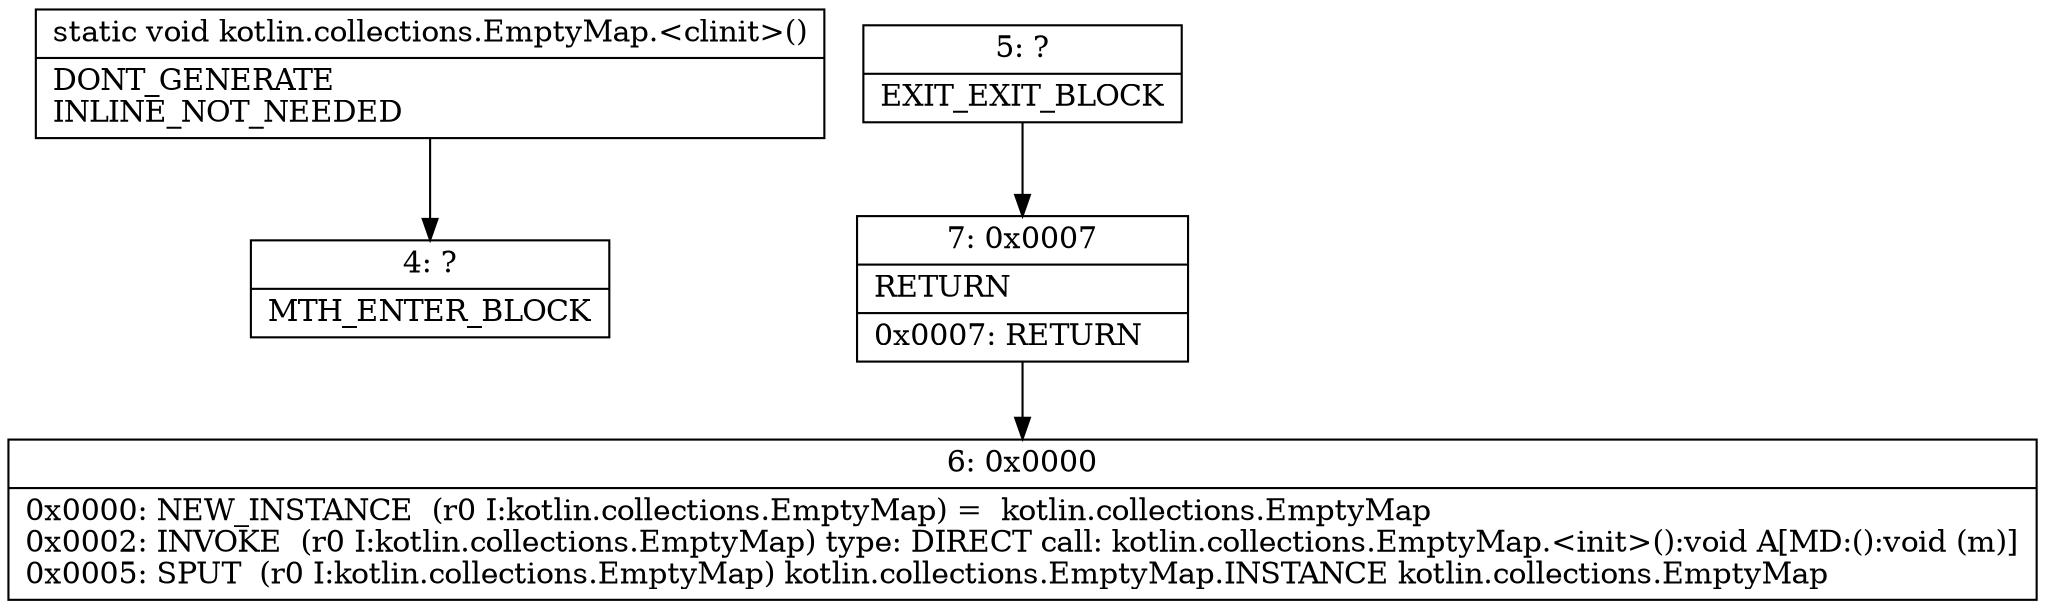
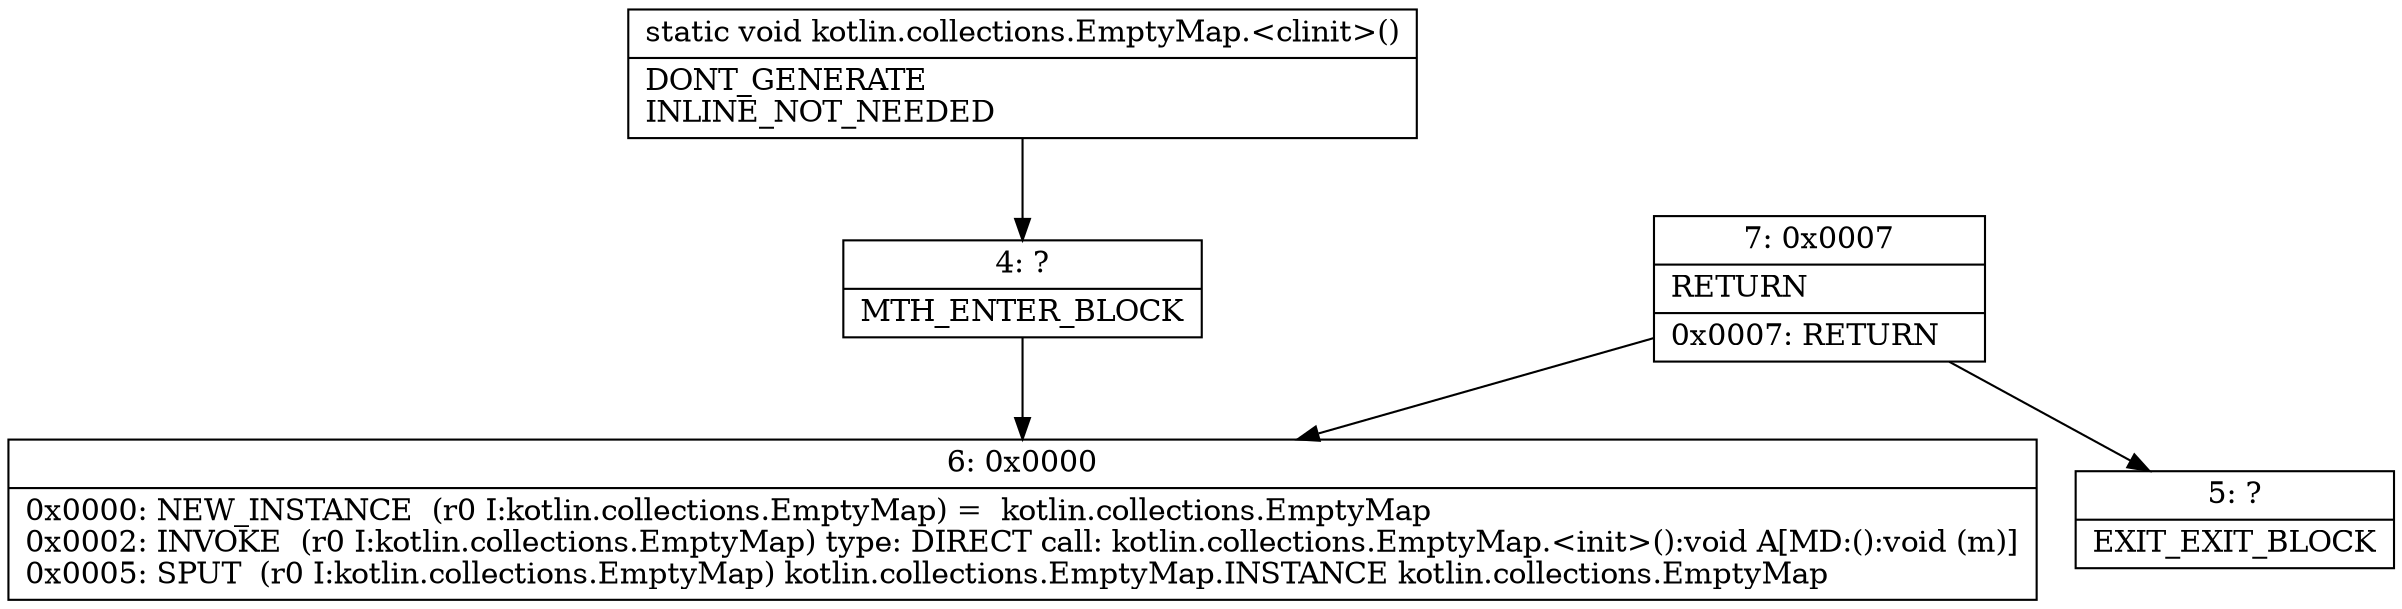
edge "5: ?" -> "7: 0x0007": reversed
edge "4: ?" -> "6: 0x0000": added
